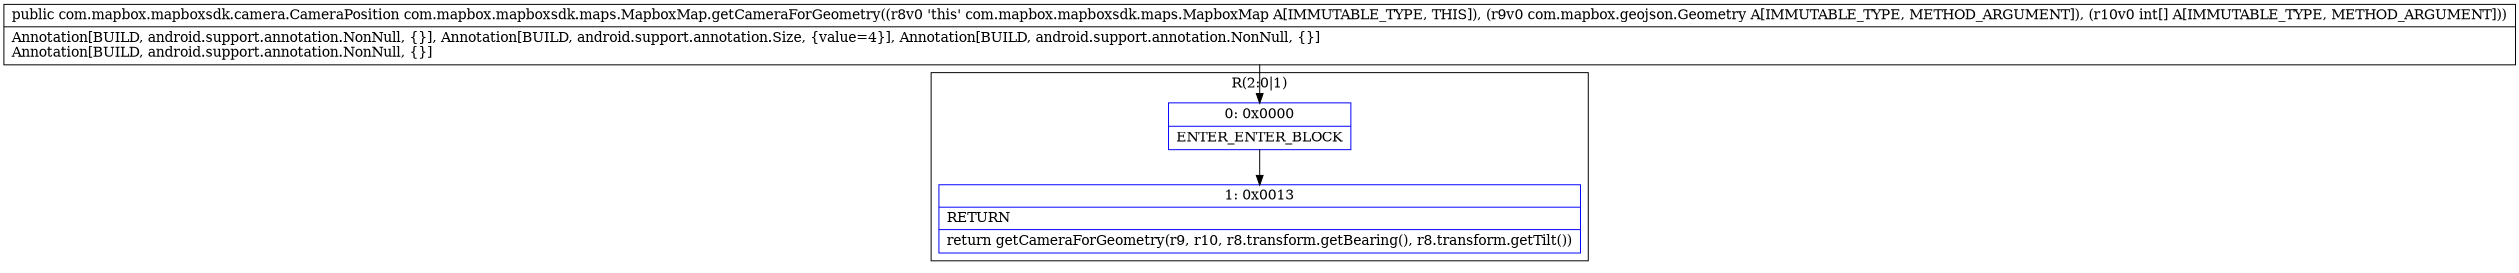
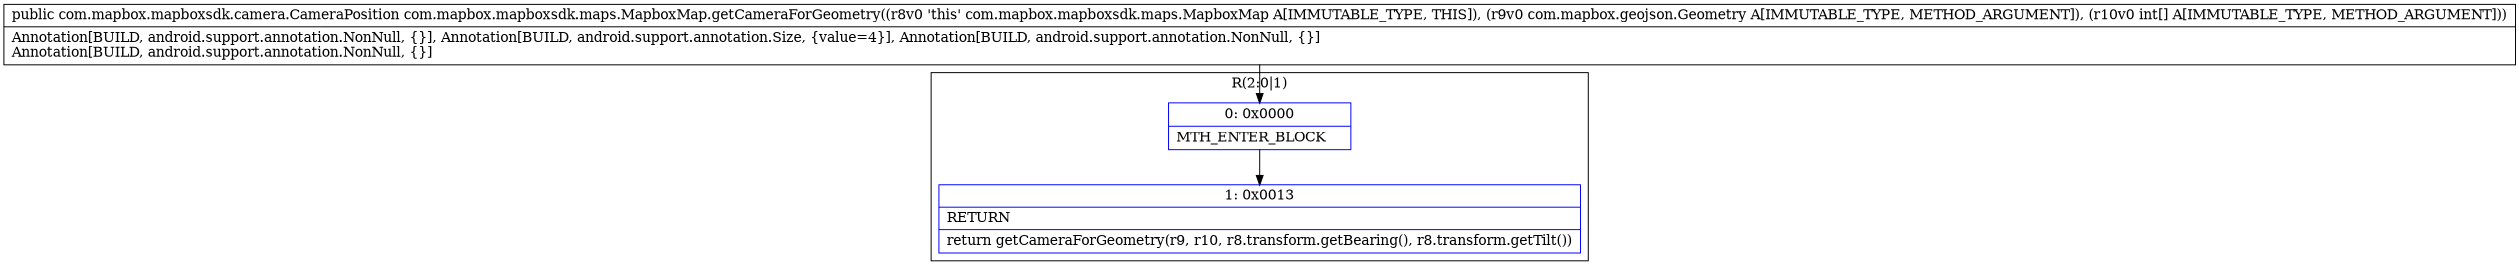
node "0: 0x0000": text "ENTER_ENTER_BLOCK" -> "MTH_ENTER_BLOCK"
